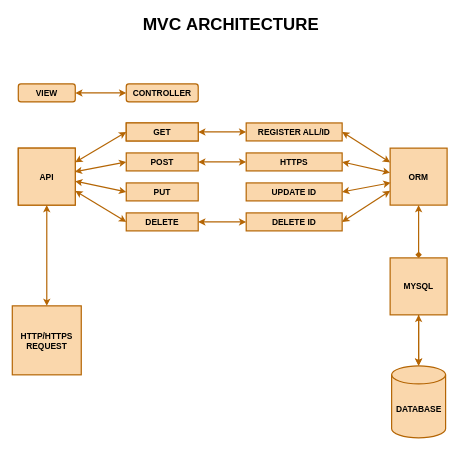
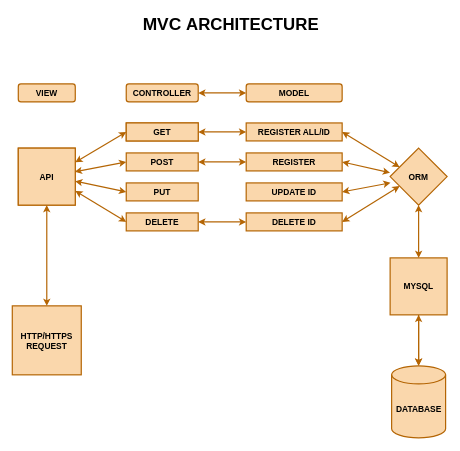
edge "VIEW" -- "CONTROLLER": removed
edge "CONTROLLER" -- "MODEL": added
node "MODEL": added
node "HTTPS": label "HTTPS" -> "REGISTER"
node "ORM": shape rectangle -> diamond
edge "ORM" -- "MYSQL": arrowhead diamond -> classic
